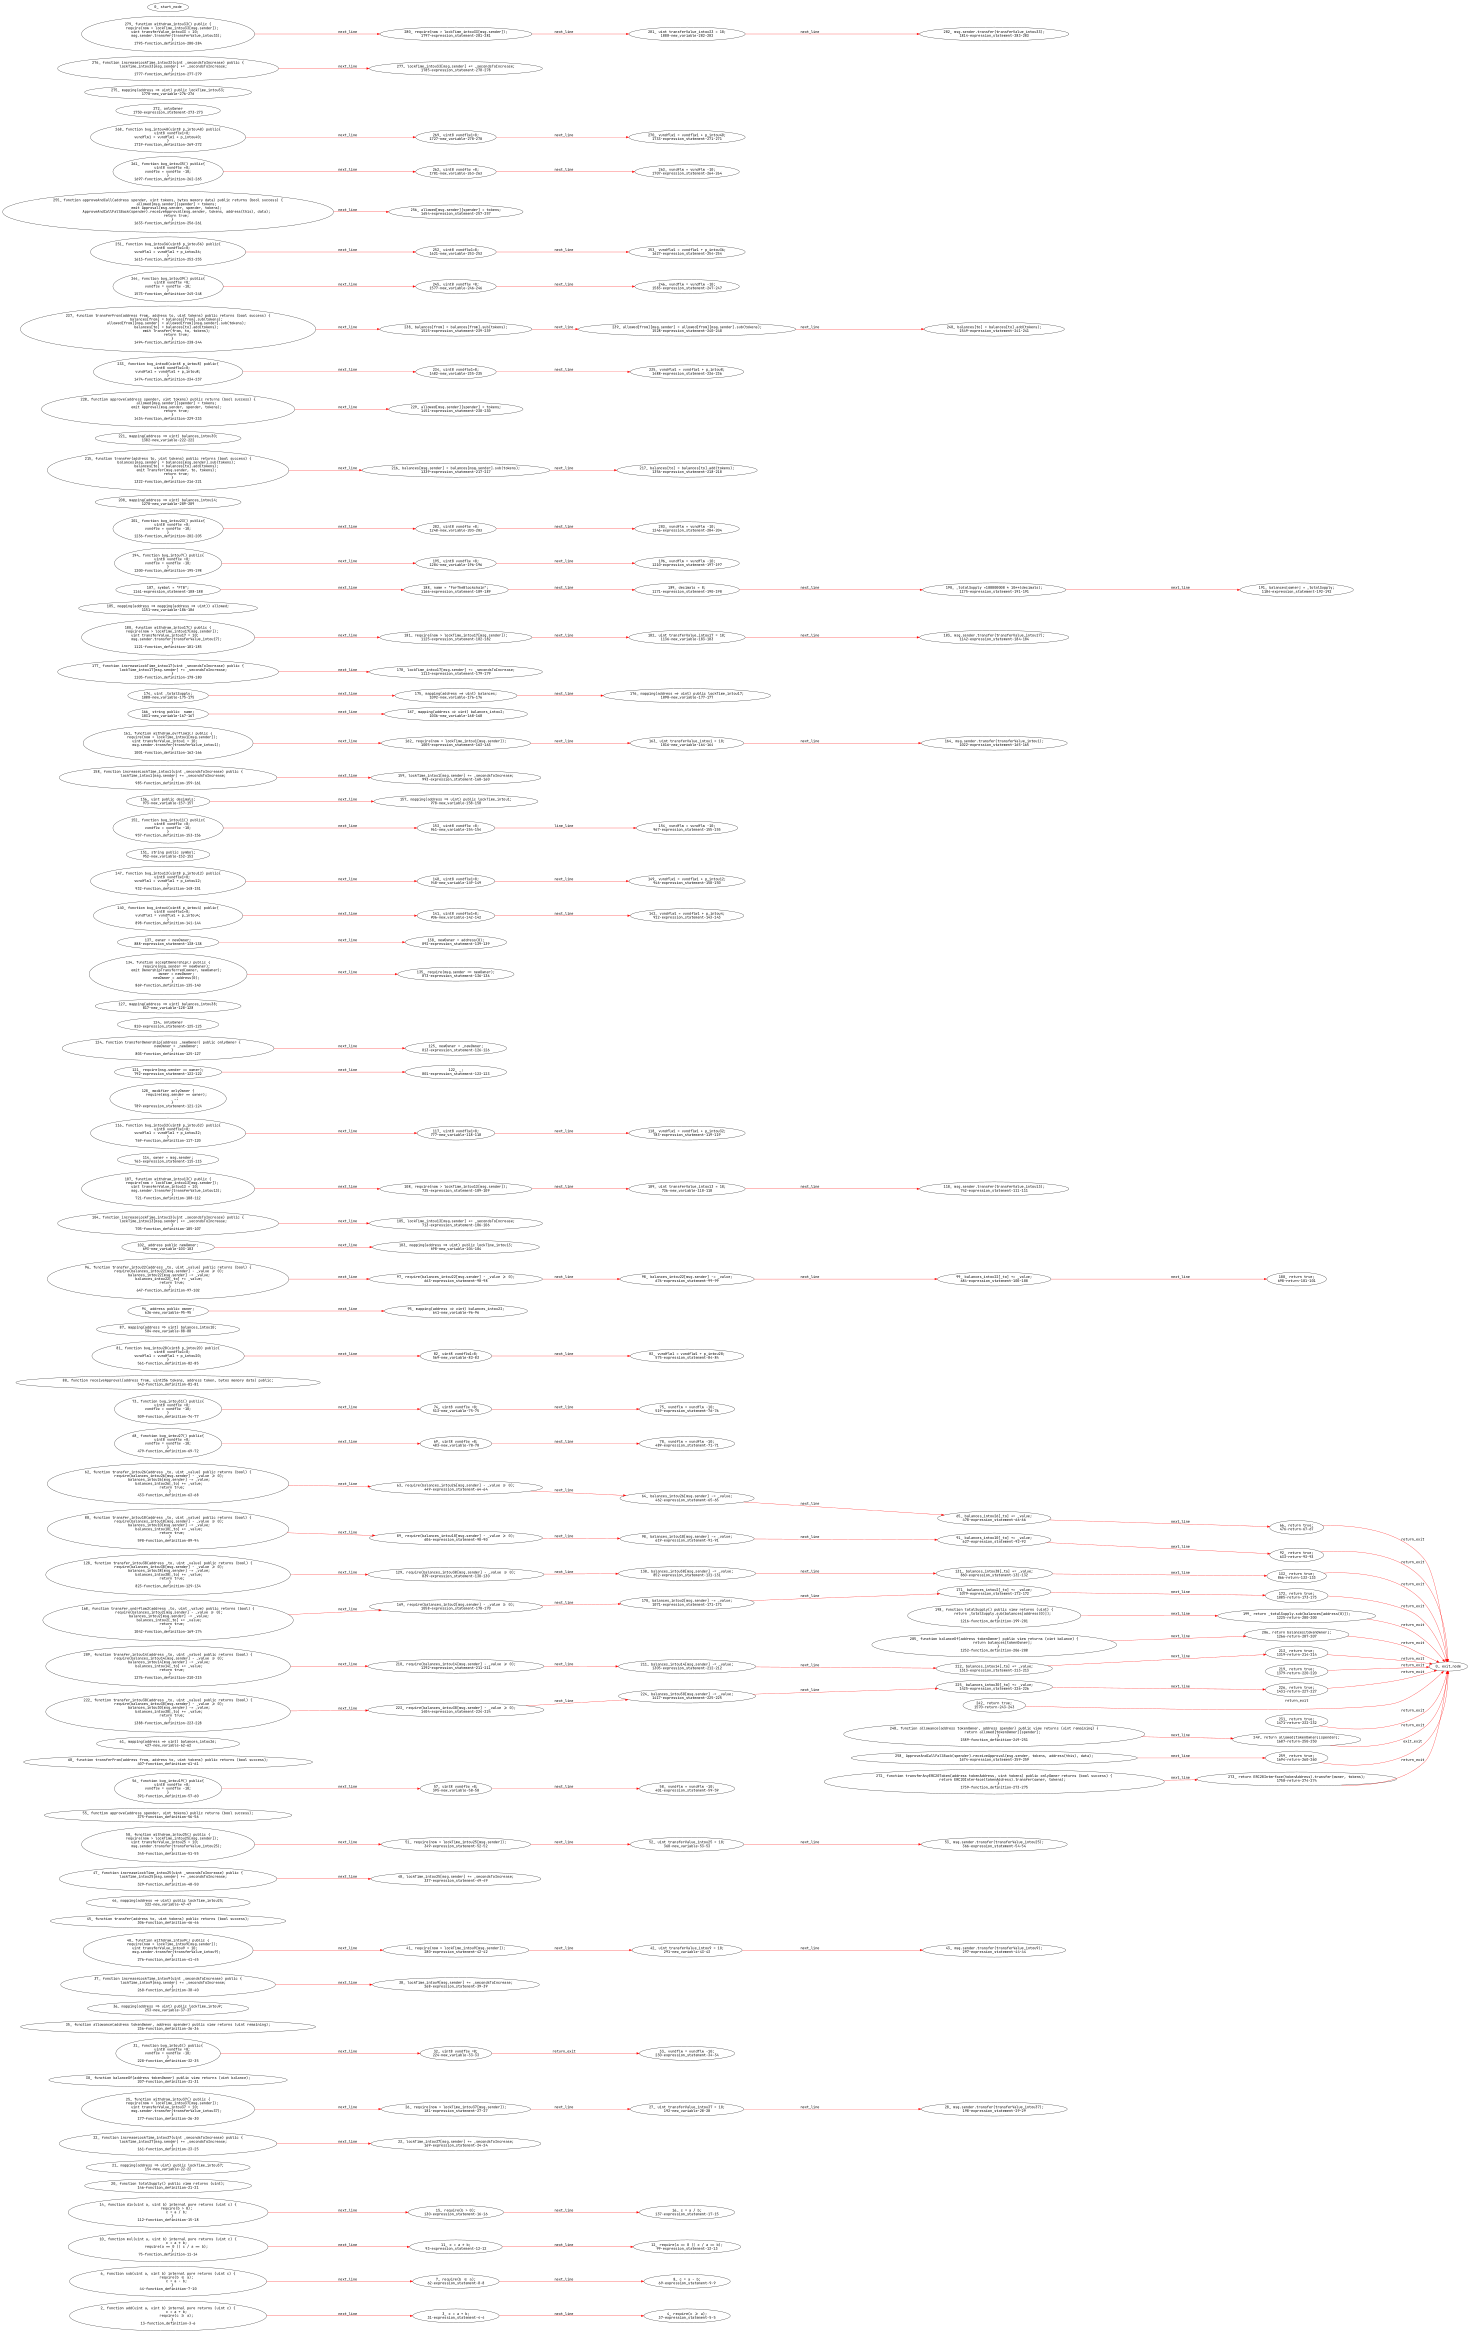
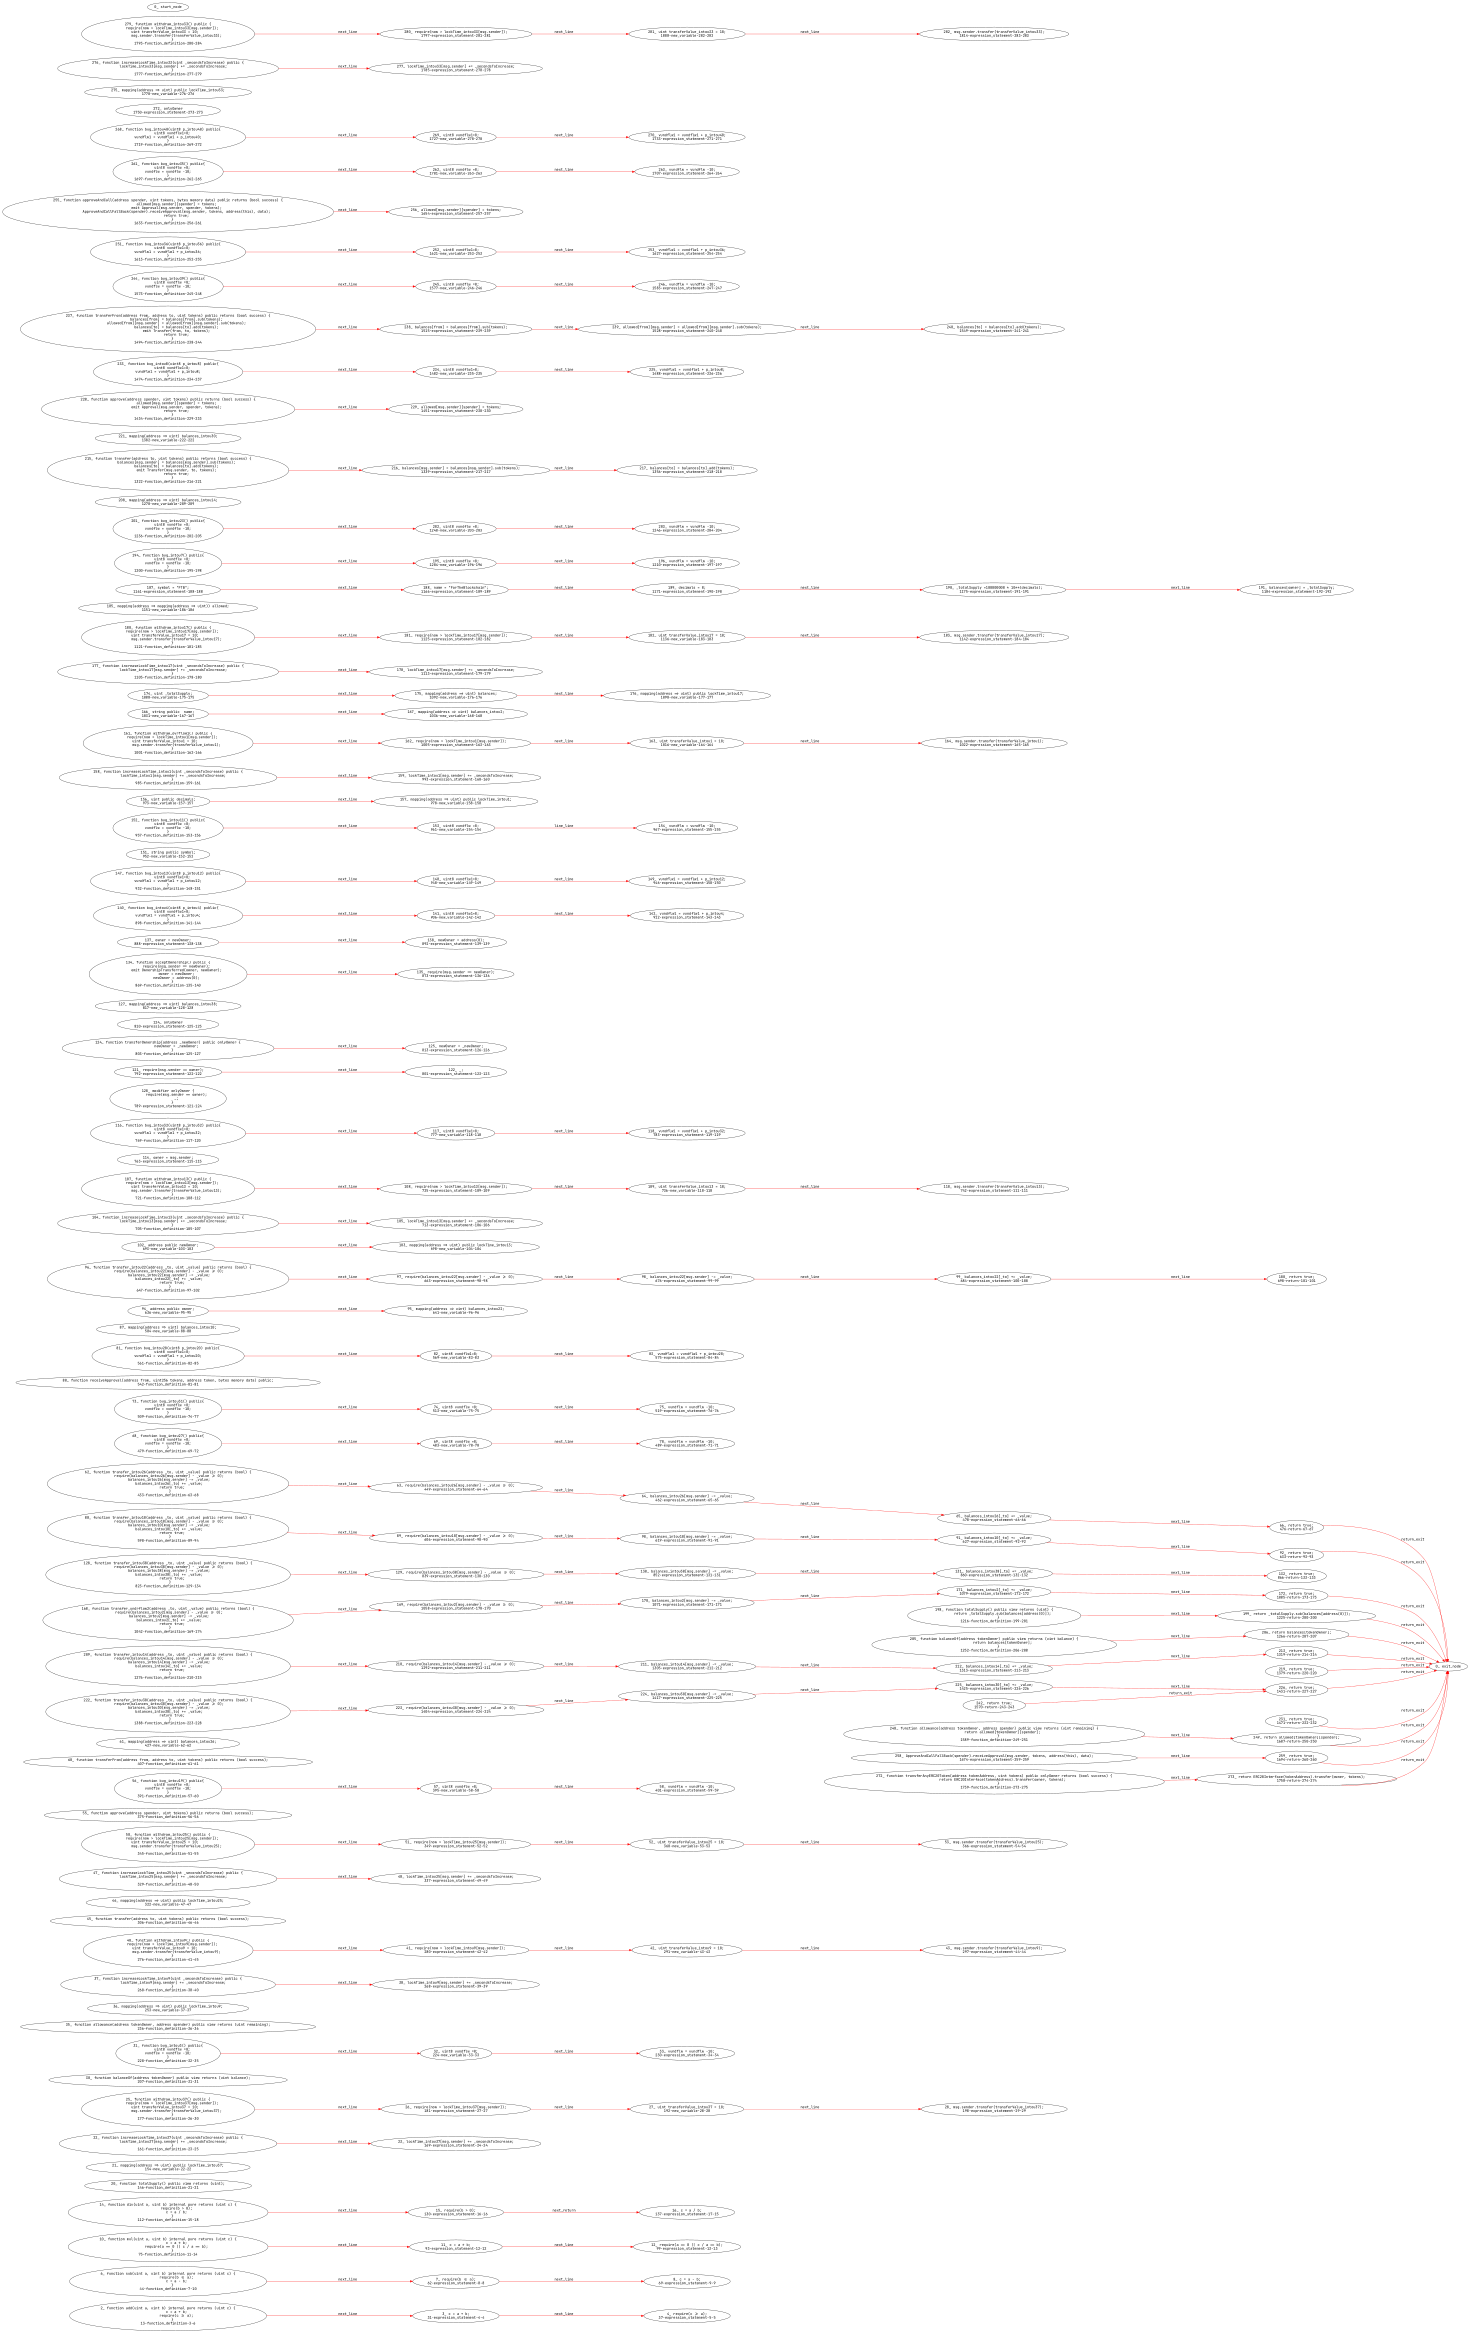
edge "132_ return true; 866-return-133-133" -> "0_ exit_node": removed, label "return_exit"
edge "242_ return true; 1570-return-243-243" -> "0_ exit_node": now "242_ return true; 1570-return-243-243" -> "226_ return true; 1431-return-227-227"
edge "259_ return true; 1694-return-260-260" -> "0_ exit_node": label "exit_exit" -> "return_exit"
edge "32_ uint8 vundflw =0; 224-new_variable-33-33" -> "33_ vundflw = vundflw -10; 230-expression_statement-34-34": label "return_exit" -> "next_line"
edge "15_ require(b > 0); 130-expression_statement-16-16" -> "16_ c = a / b; 137-expression_statement-17-15": label "next_line" -> "next_return"
